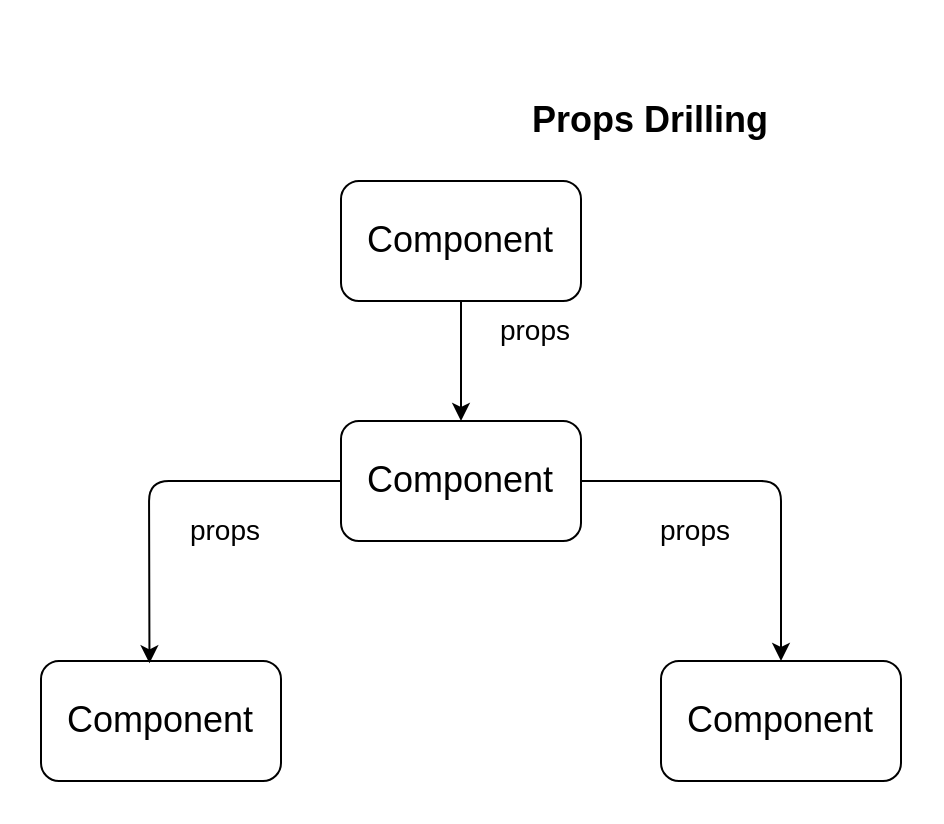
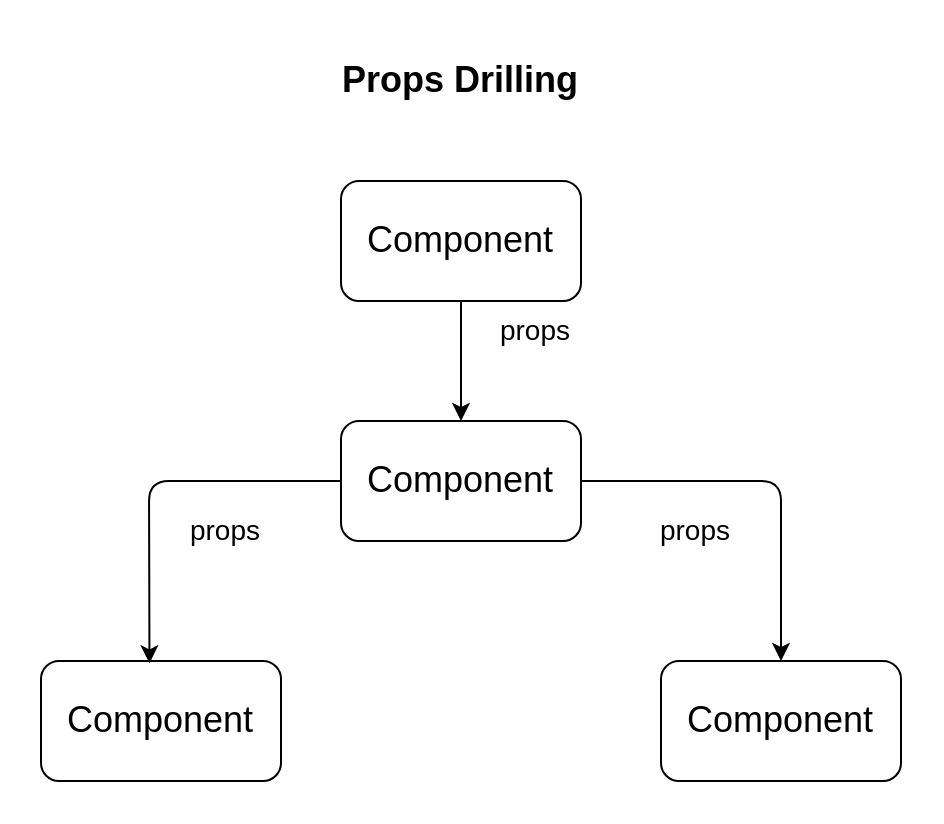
node "Props Drilling": moved (651, 121) -> (461, 81)
